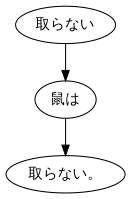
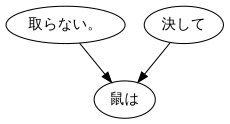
node "取らない": label "取らない" -> "決して"
edge "鼠は" -> "取らない。": reversed
